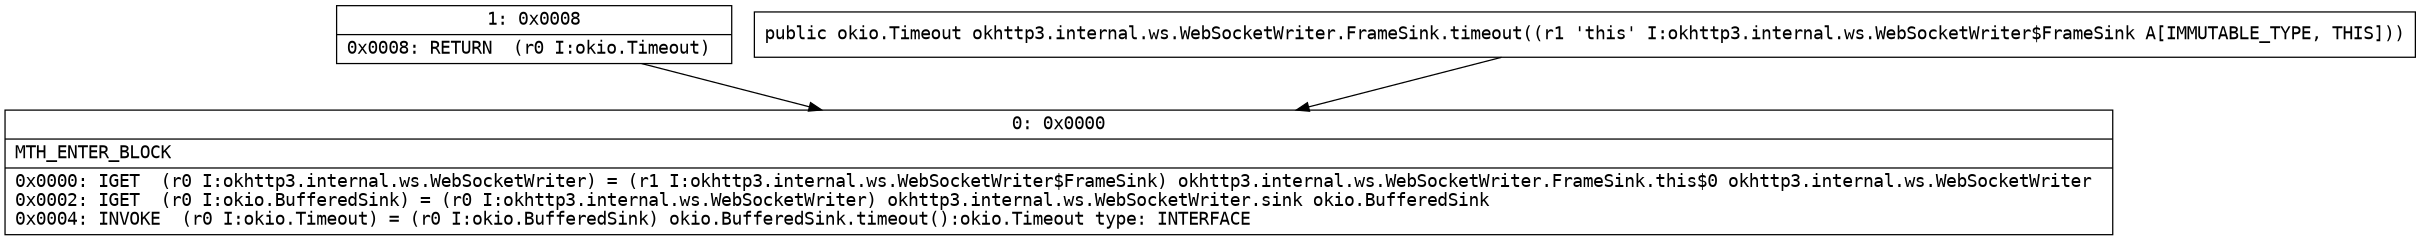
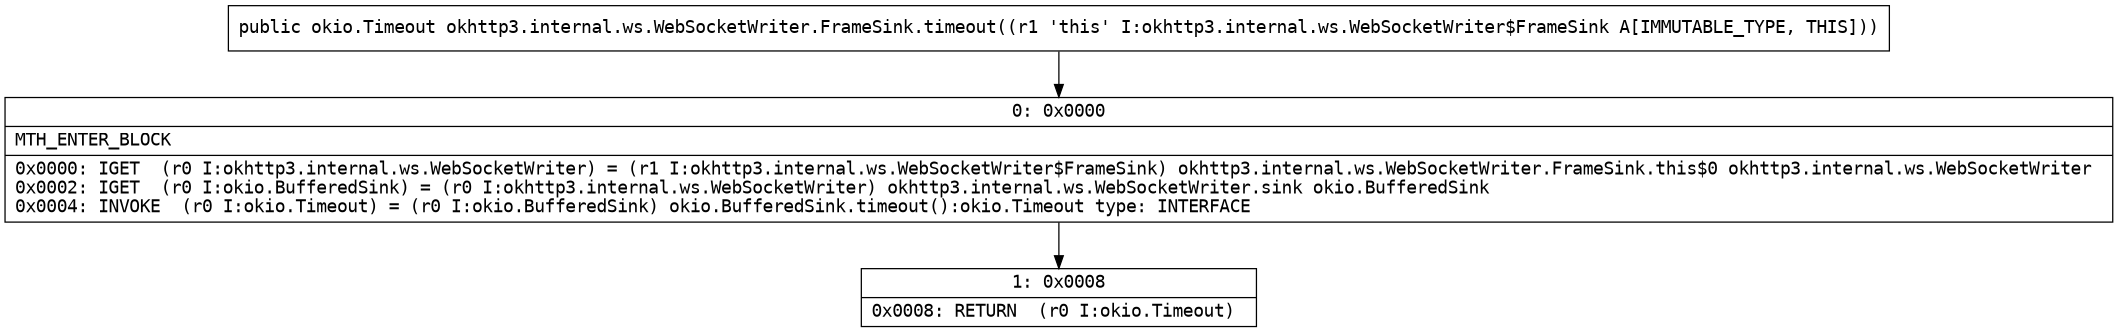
edge "1: 0x0008" -> "0: 0x0000": reversed
